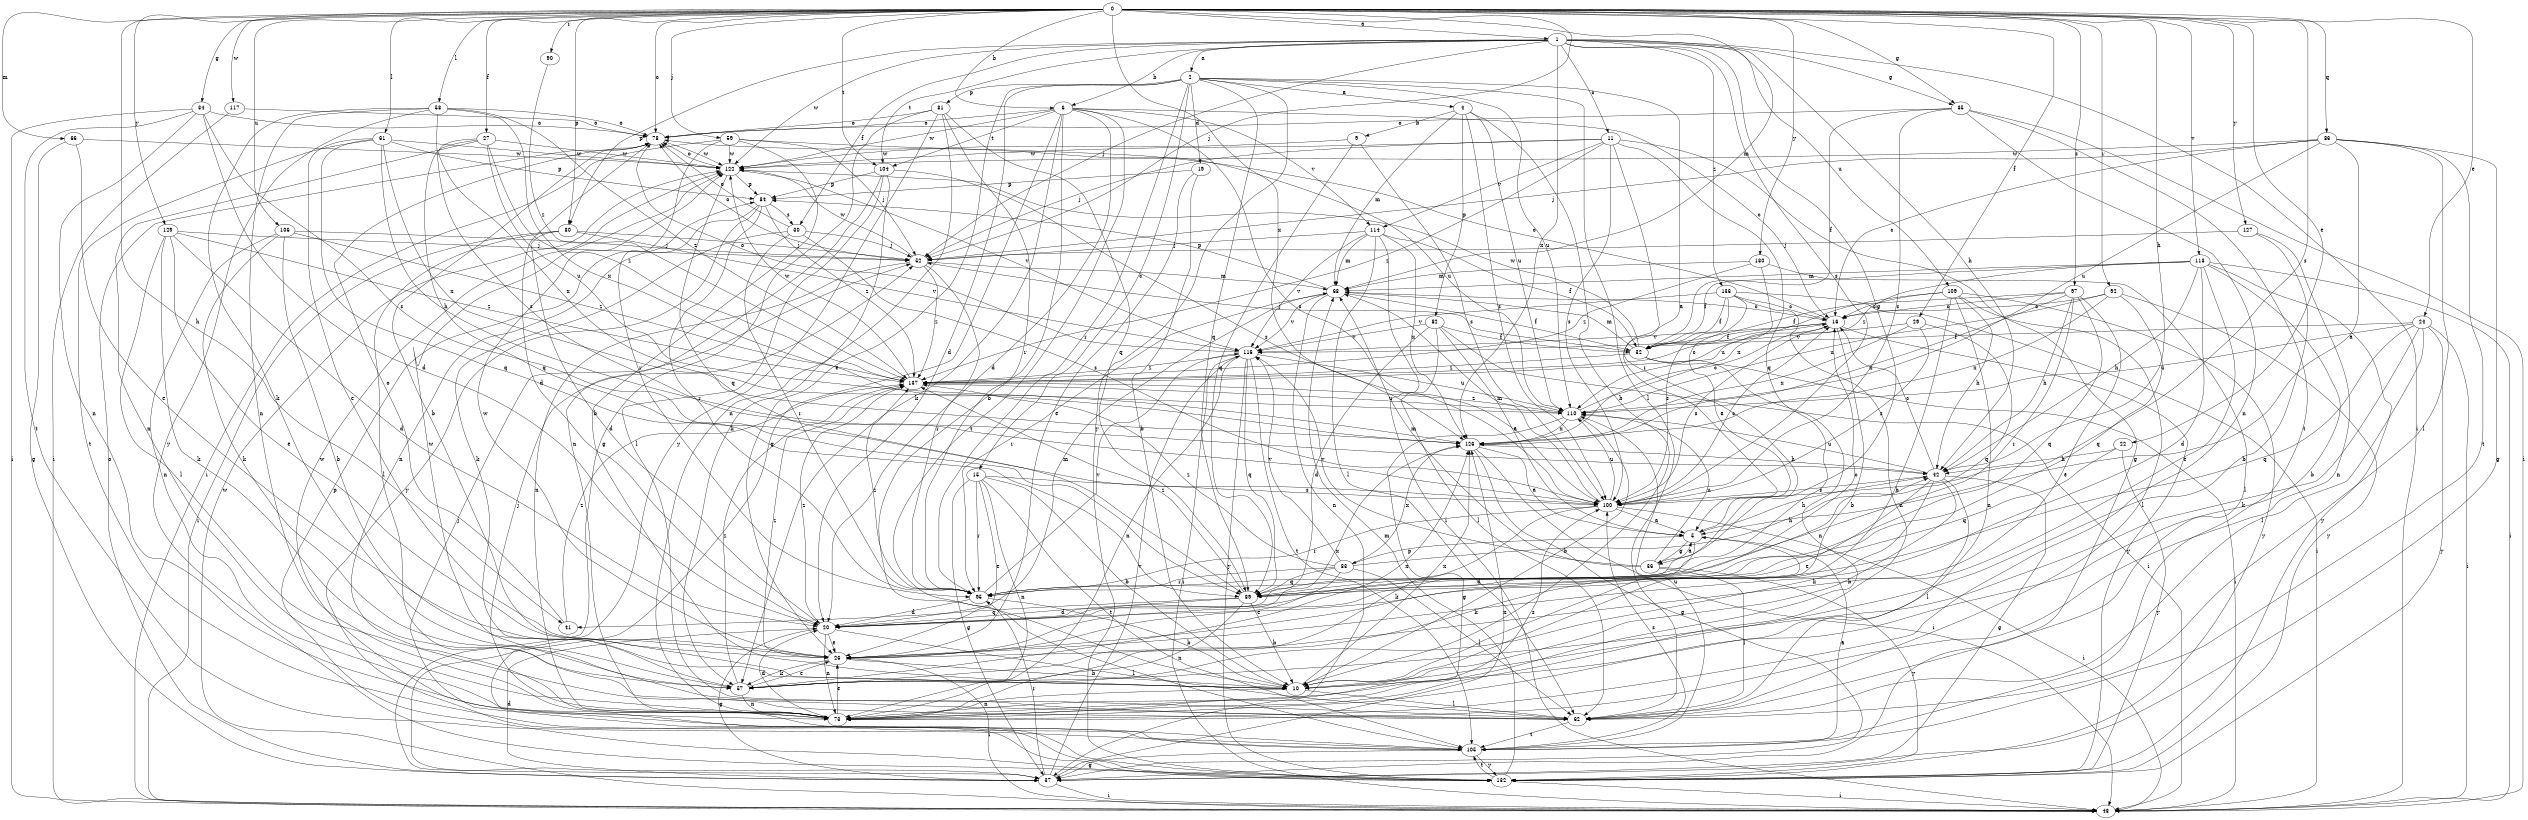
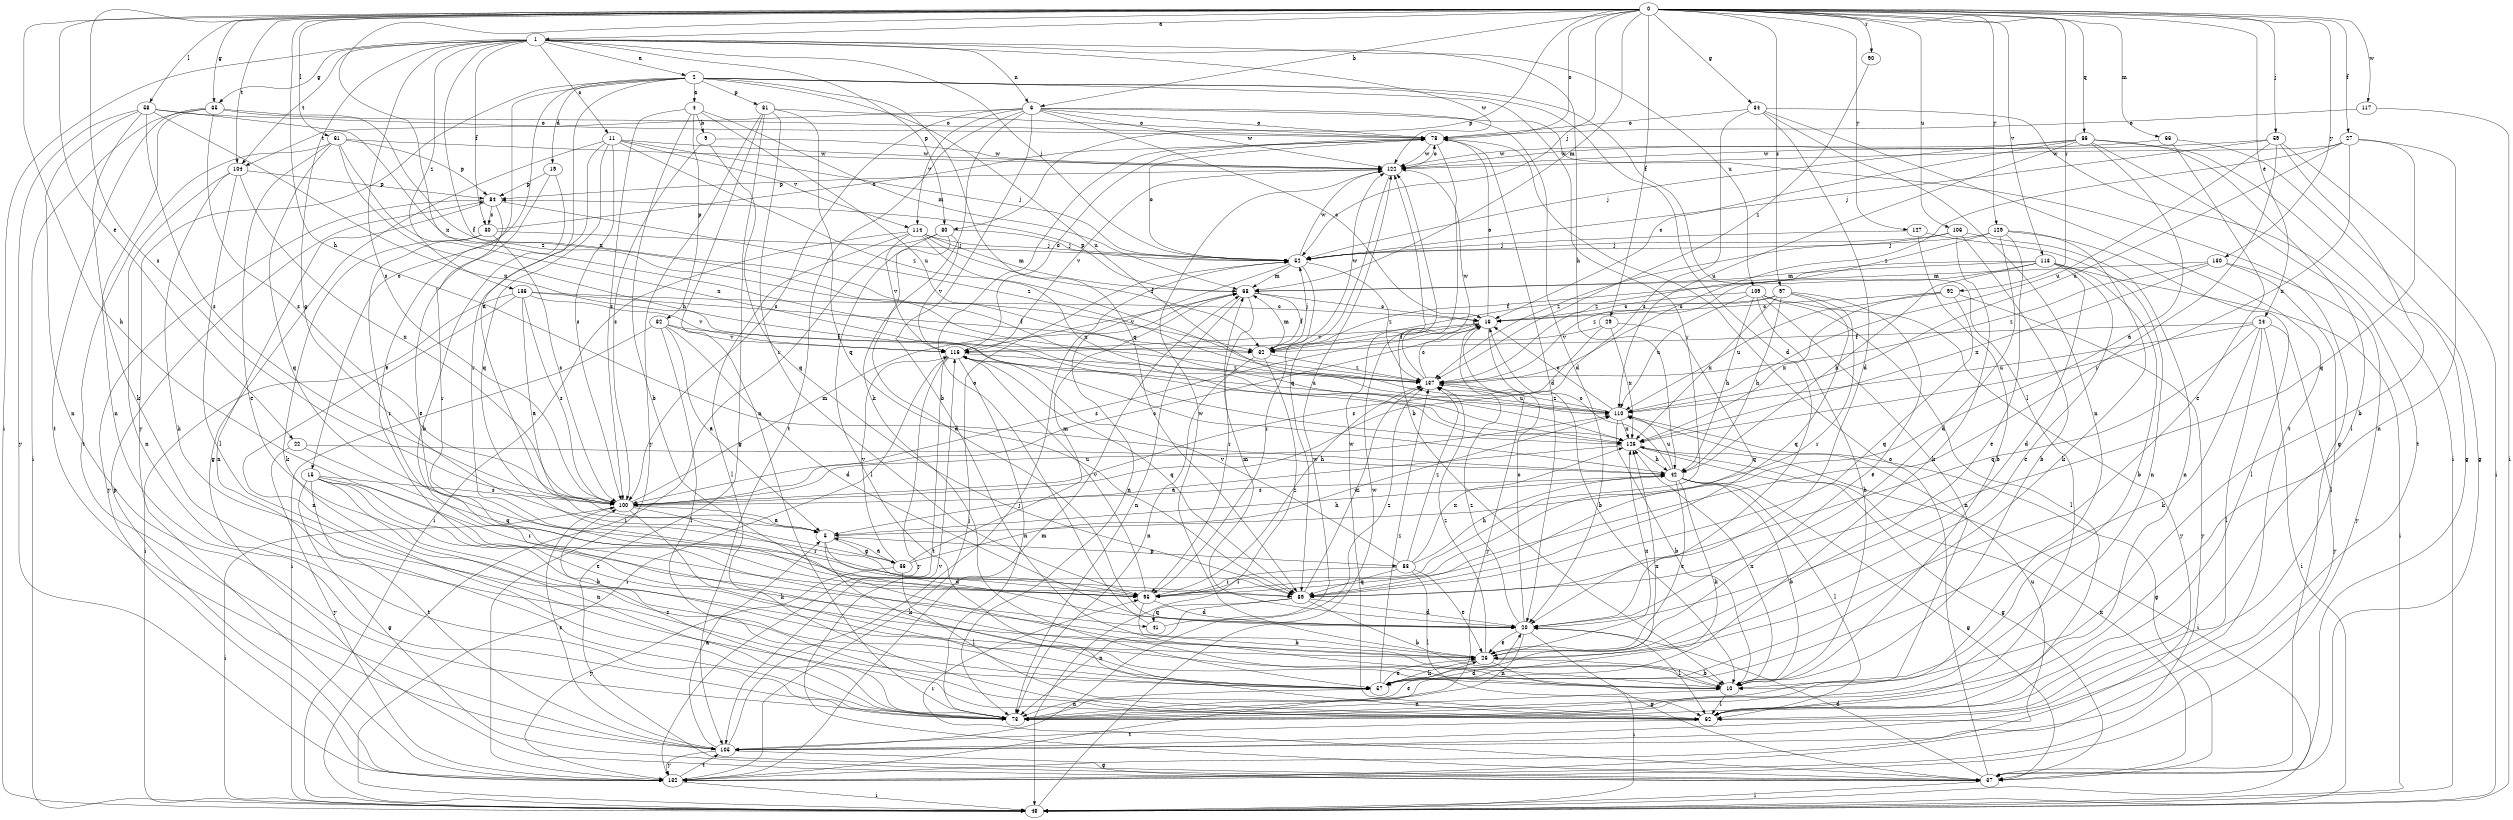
edge "1" -> "6": label "b" -> "n"
edge "104" -> "100": label "s" -> "x"
edge "113" -> "132": now "130" -> "132"
